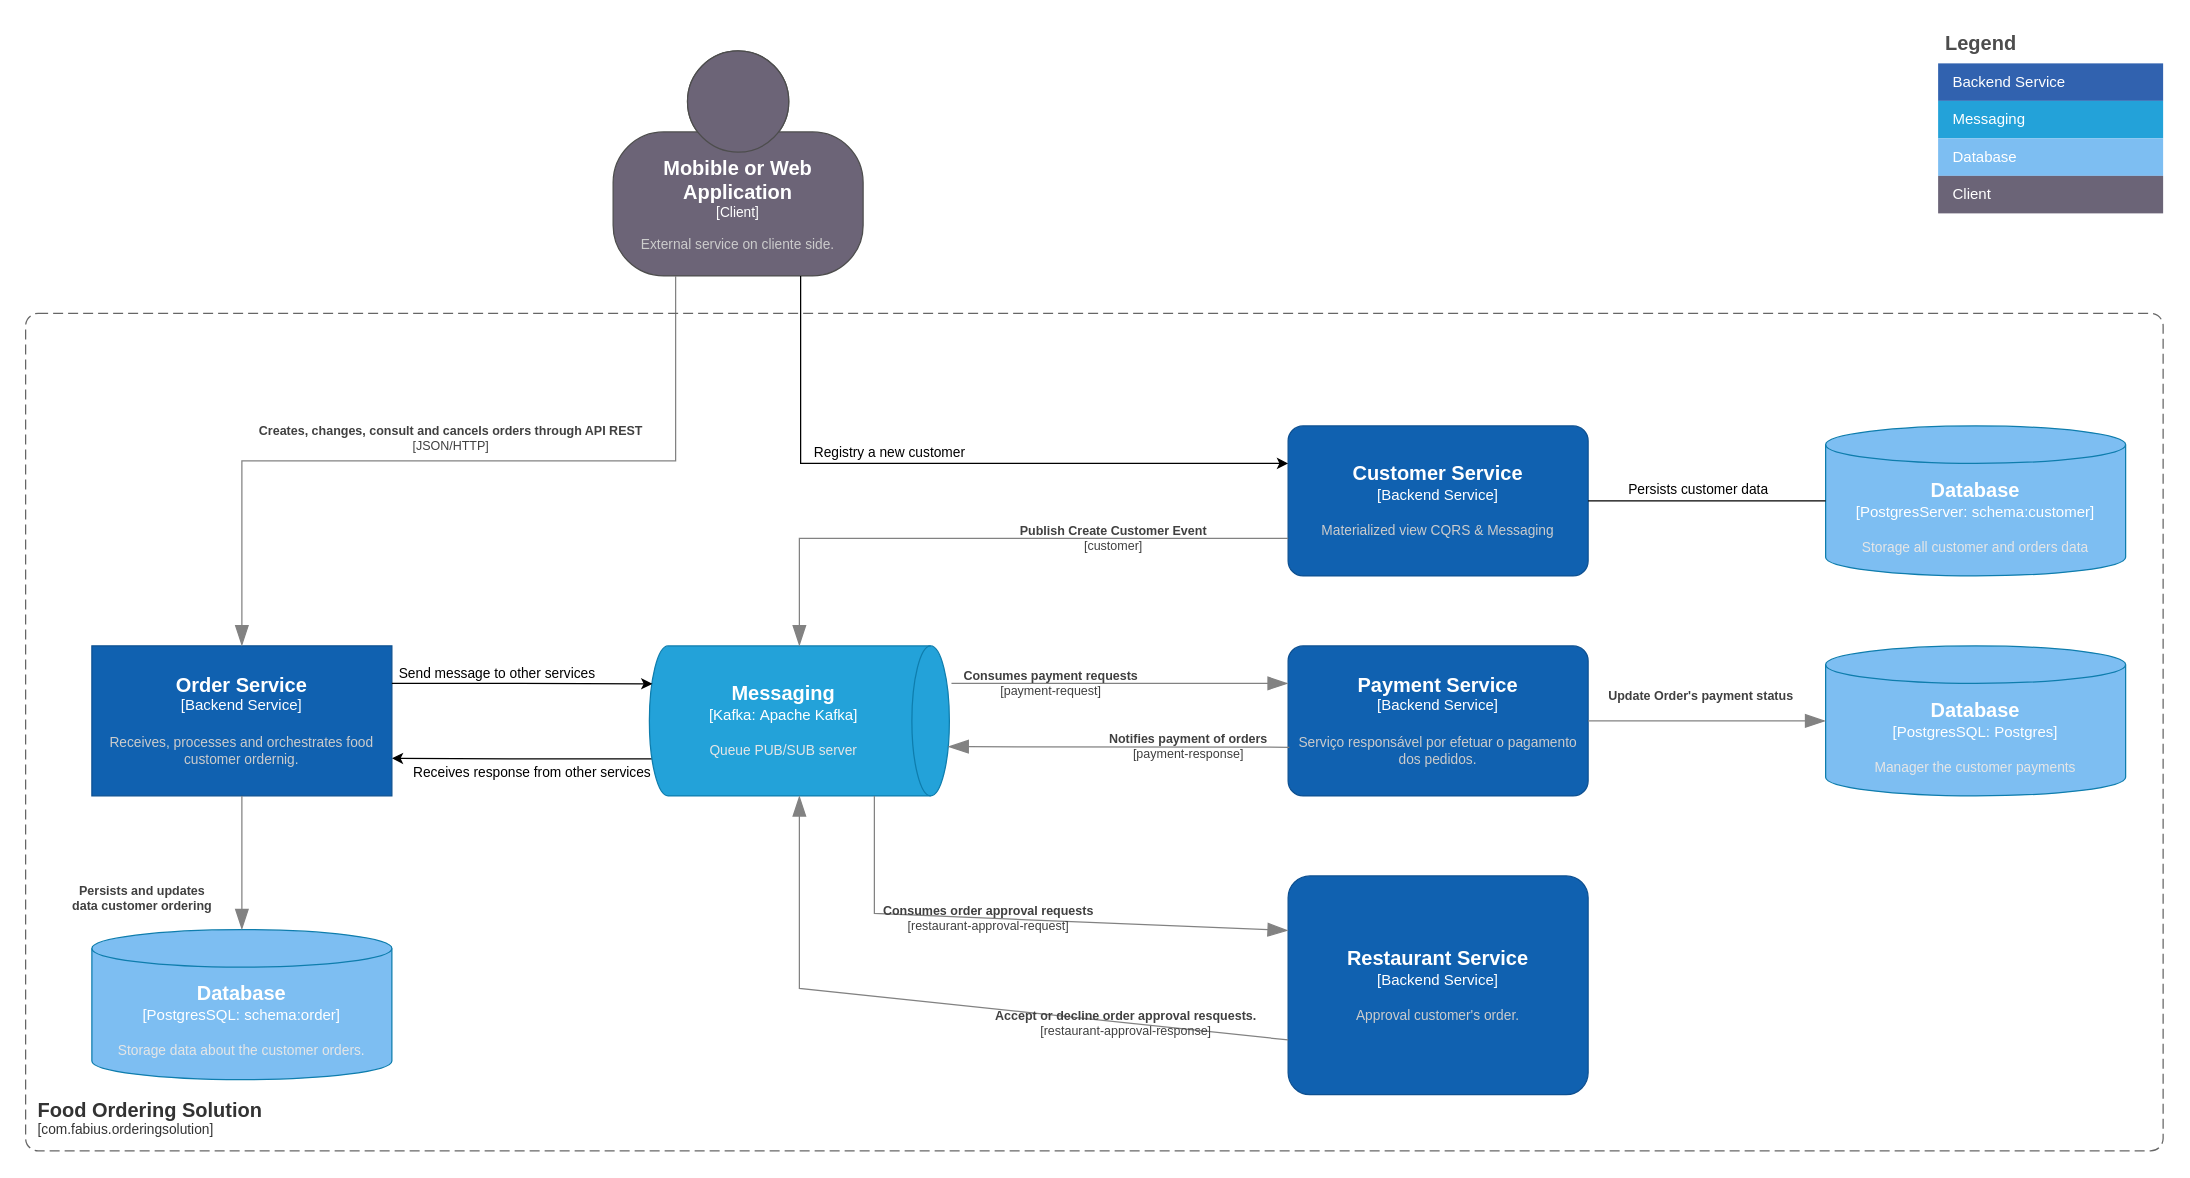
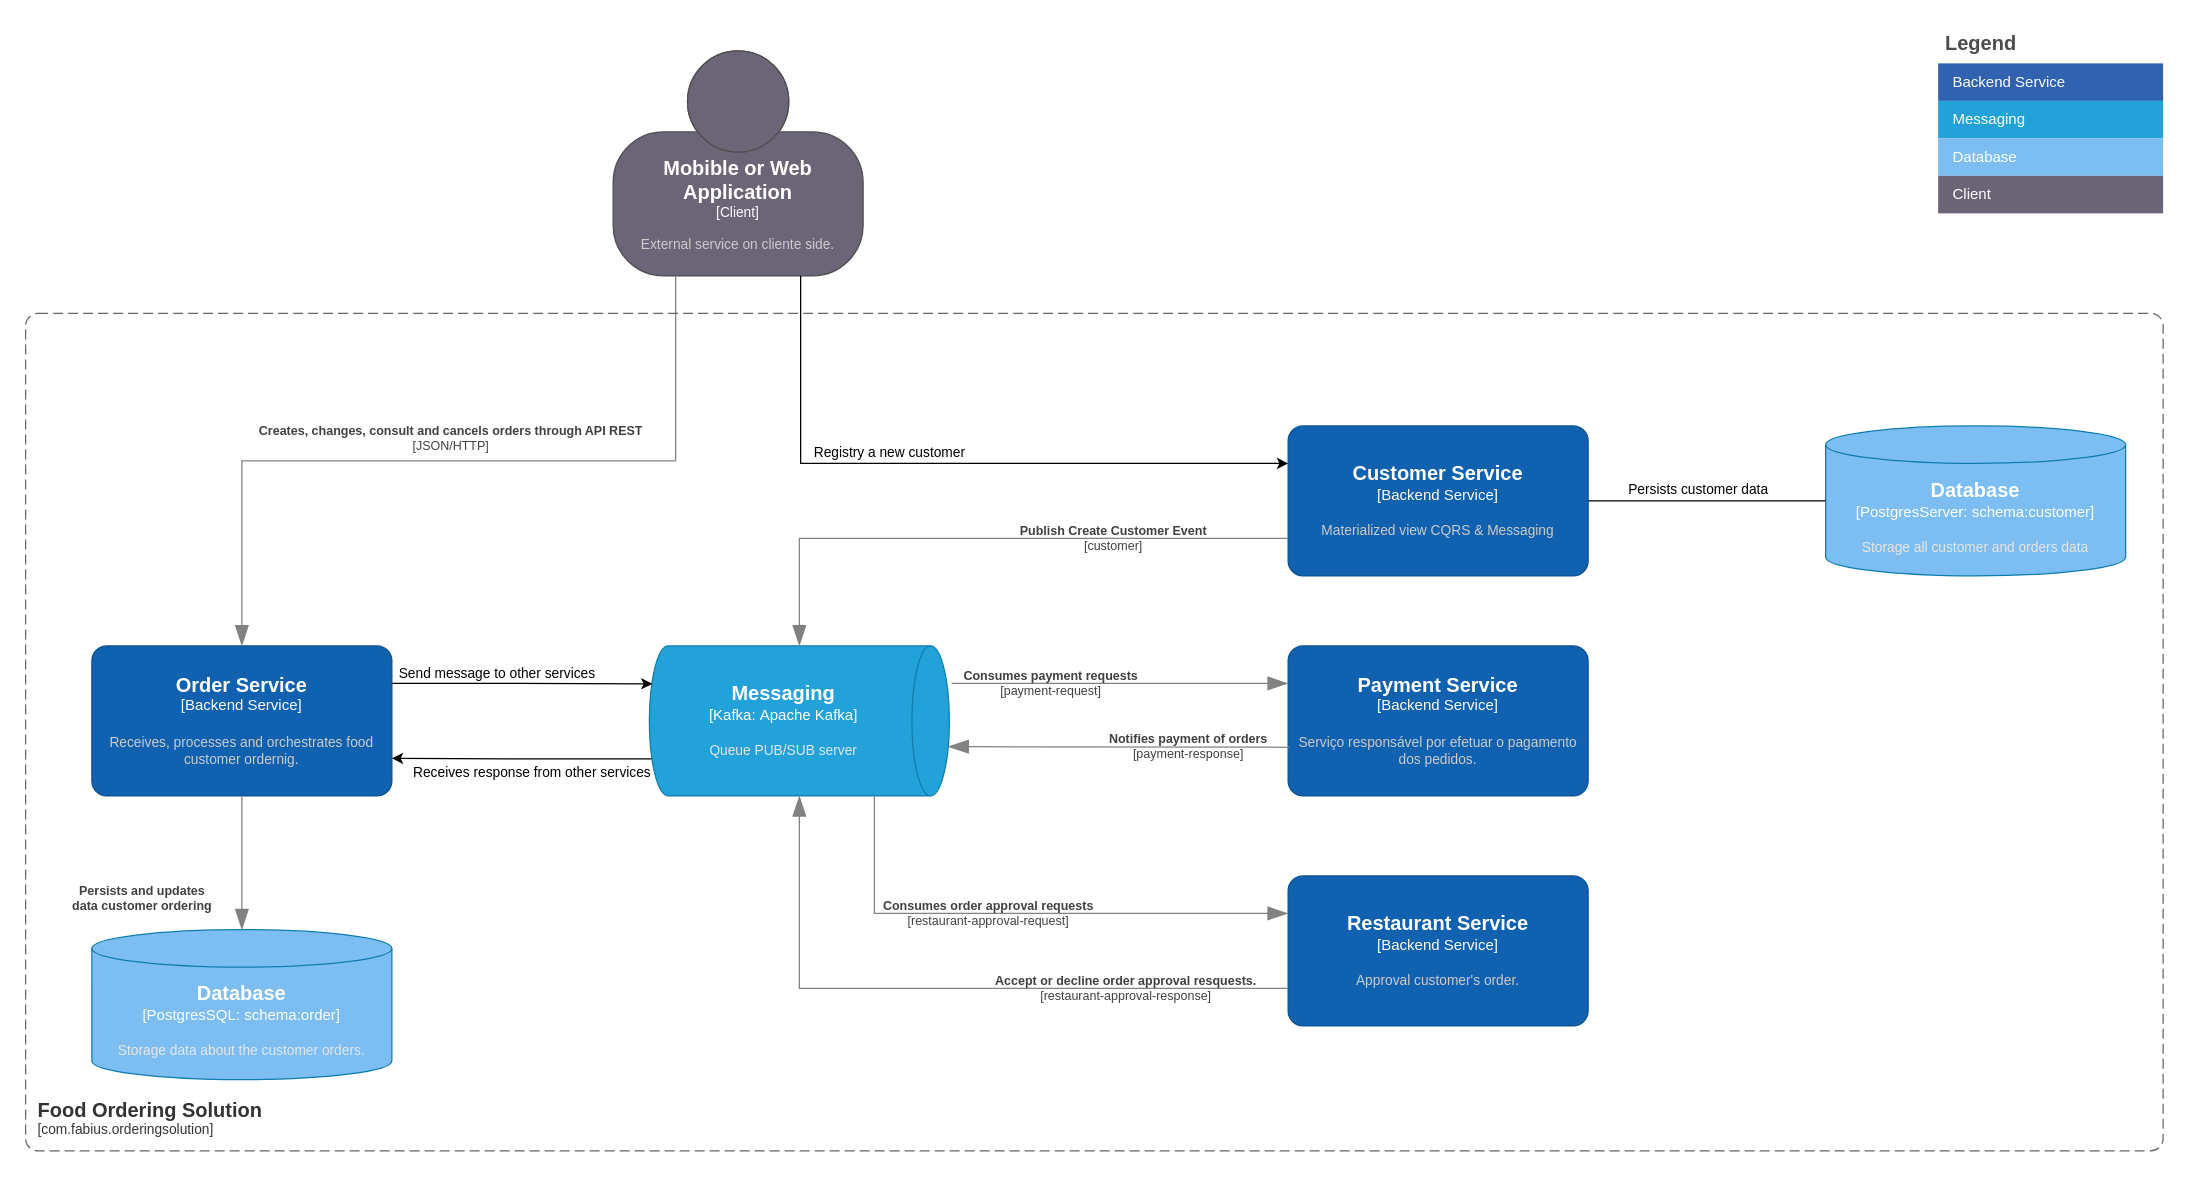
node "Order Service [Backend Service] Receives, processes and orchestrates food customer ordernig.": shape rectangle -> rounded rectangle
edge "Payment Service [Backend Service] Serviço responsável por efetuar o pagamento dos pedidos." -> "Database [PostgresSQL: Postgres] Manager the customer payments": removed, label "Update Order's payment status"
node "Database [PostgresSQL: Postgres] Manager the customer payments": removed
node "Restaurant Service [Backend Service] Approval customer's order.": size 300x219 -> 300x150
